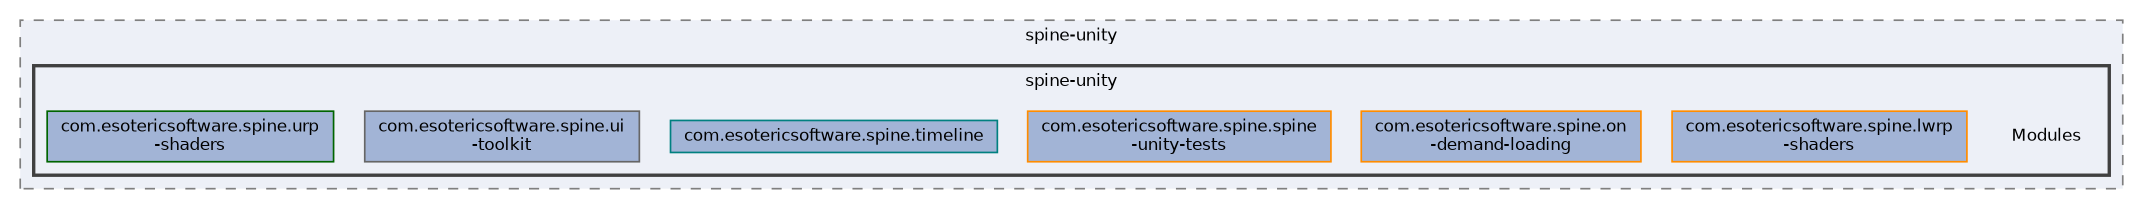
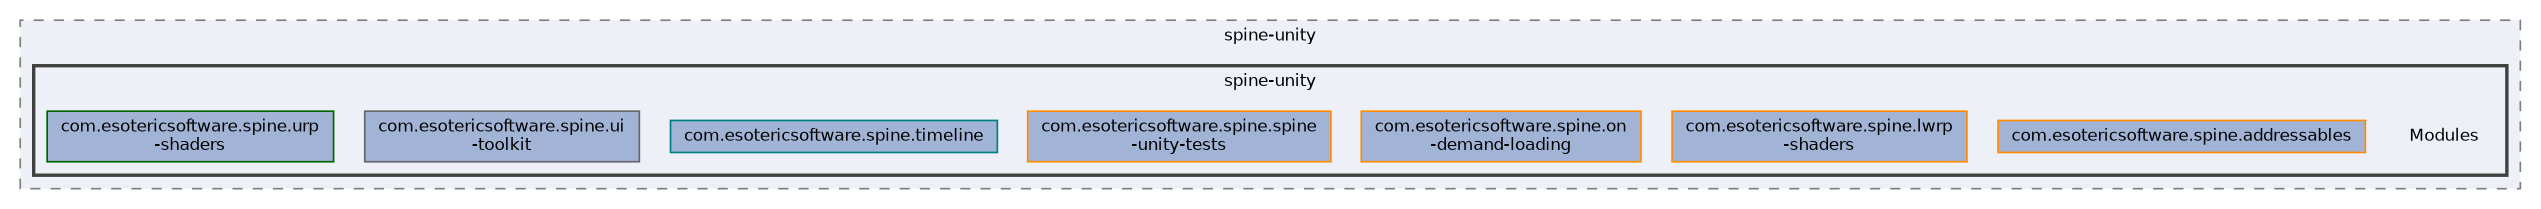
node "com.esotericsoftware.spine.addressables": added
